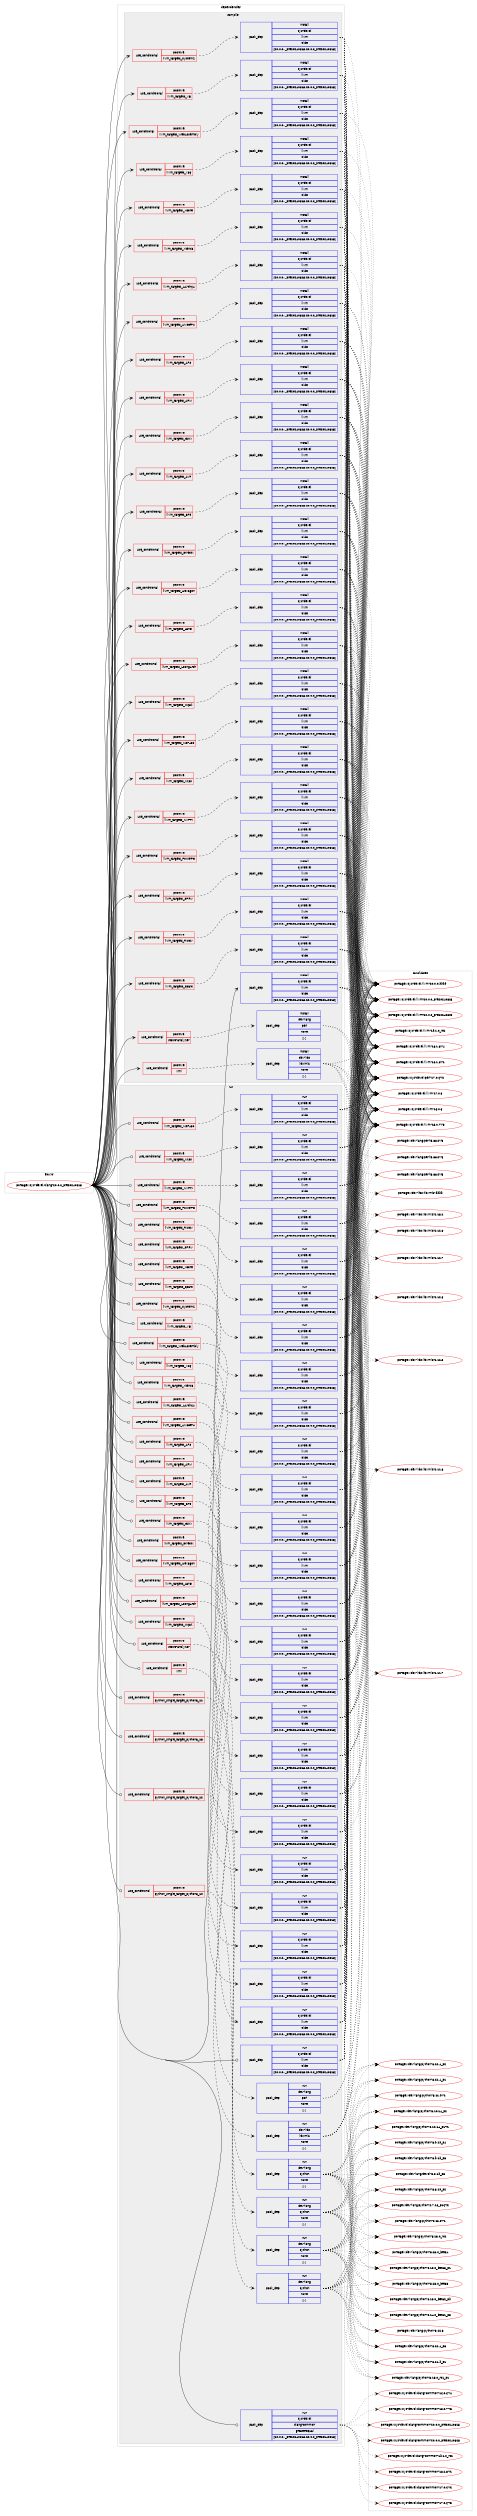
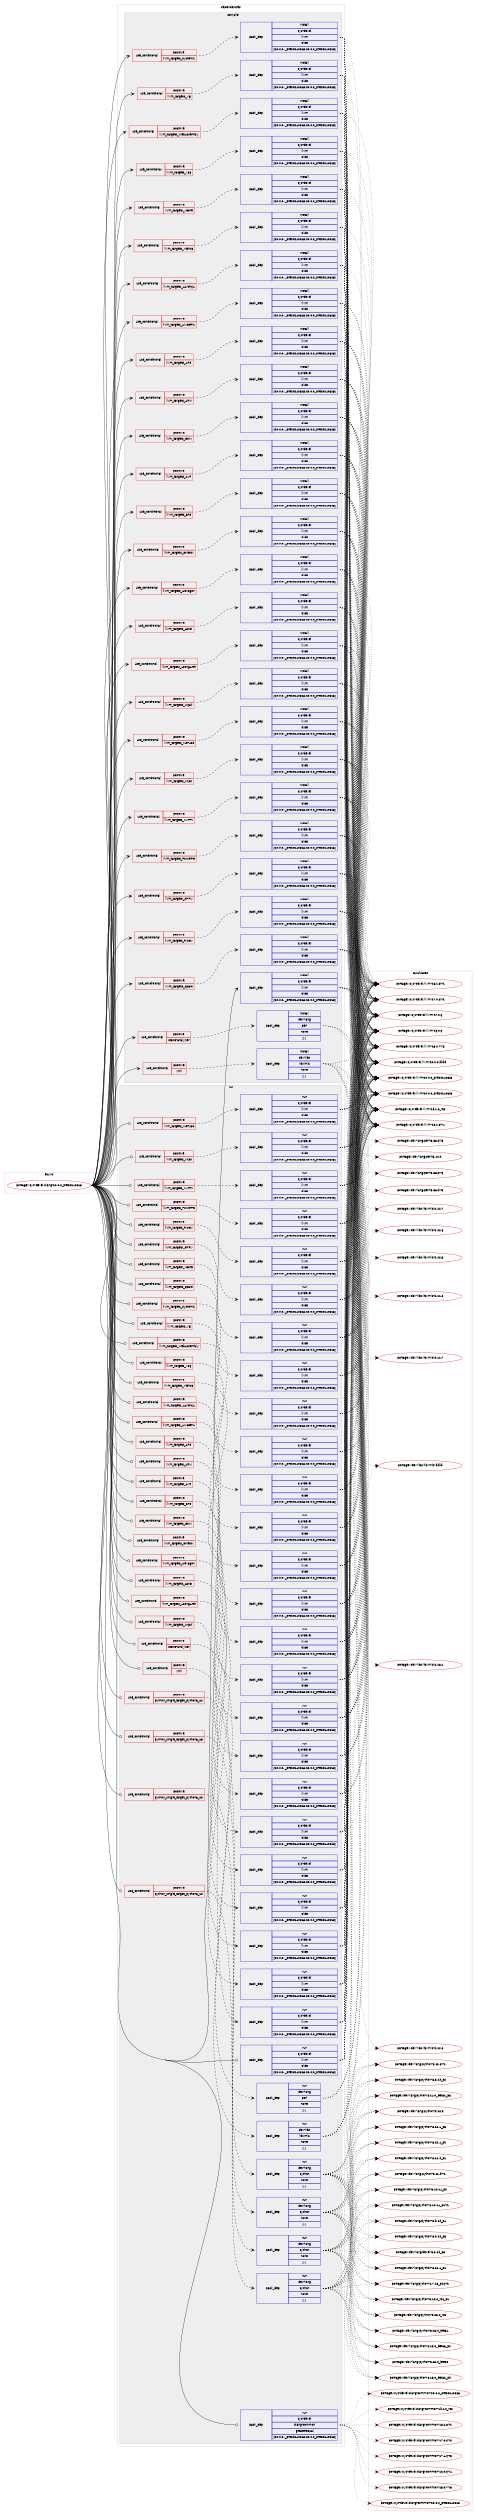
node "portage://sys-devel/perl-17.0.6-r2": label "portage://sys-devel/perl-17.0.6-r2" -> "portage://sys-devel/llvm-17.0.6-r2"
node "portage://dev-lang/perl-5.40.0": added
node "portage://sys-devel/clang-common-17.0.6-r5": label "portage://sys-devel/clang-common-17.0.6-r5" -> "portage://sys-devel/clang-common-17.4.6-r5"
